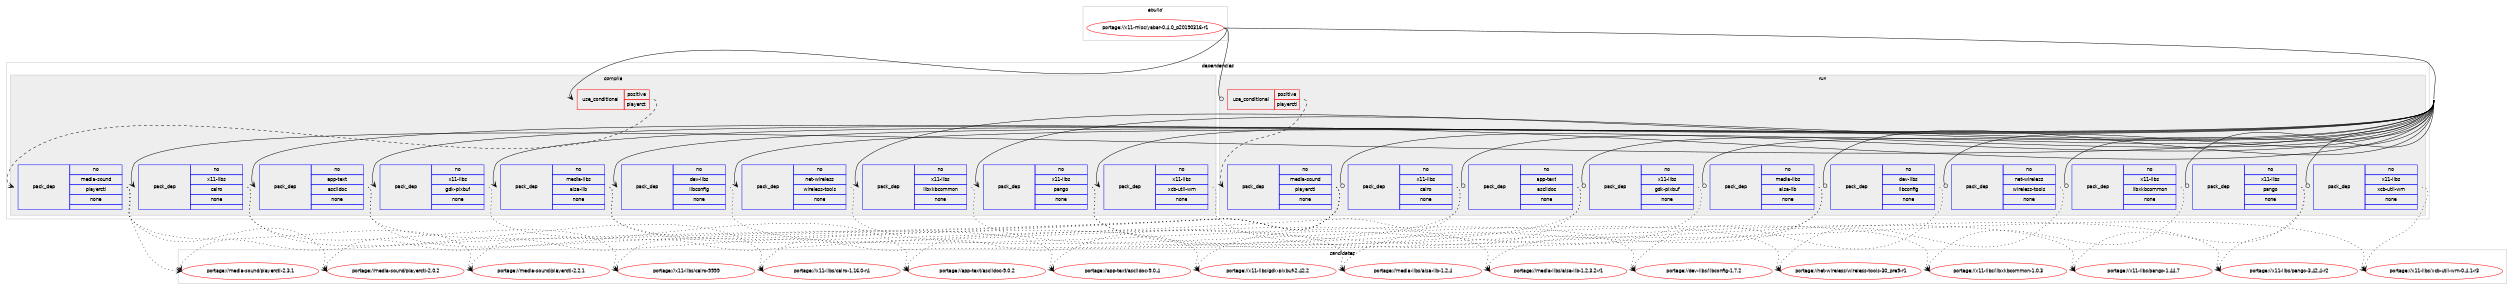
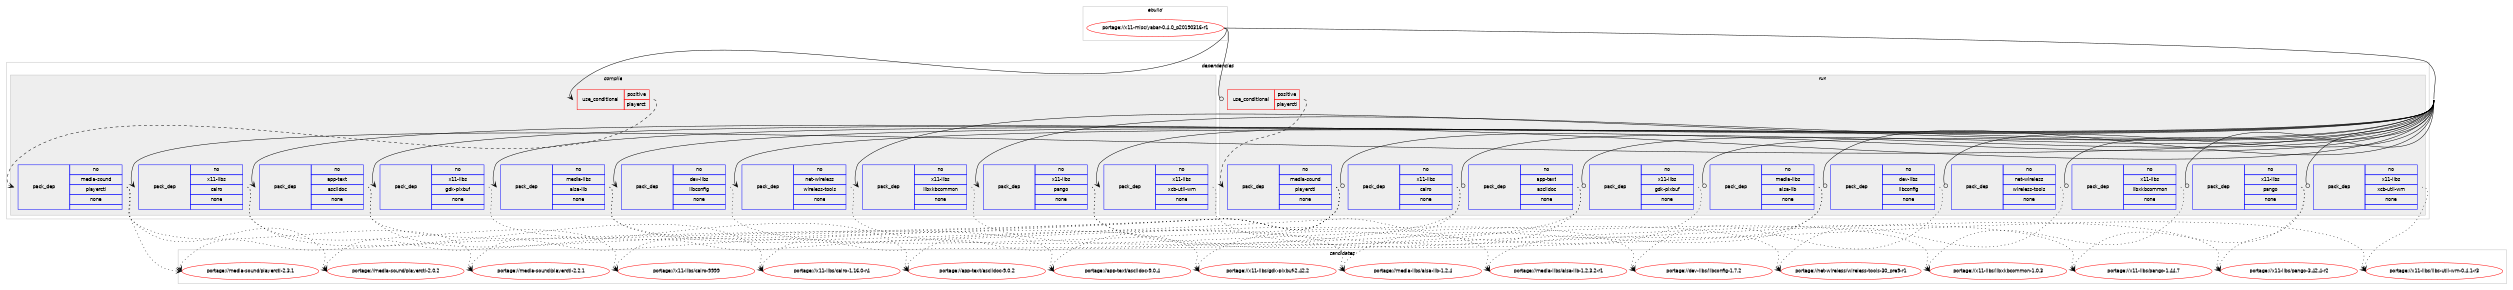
node "portage://x11-libs/xcb-util-wm-0.4.1-r3": label "portage://x11-libs/xcb-util-wm-0.4.1-r3" -> "portage://x11-libs/libs-util-wm-0.4.1-r3"
